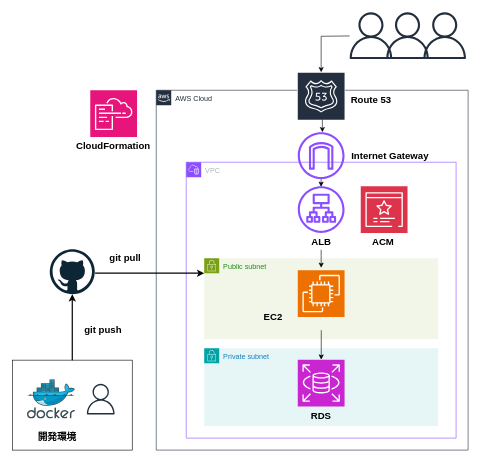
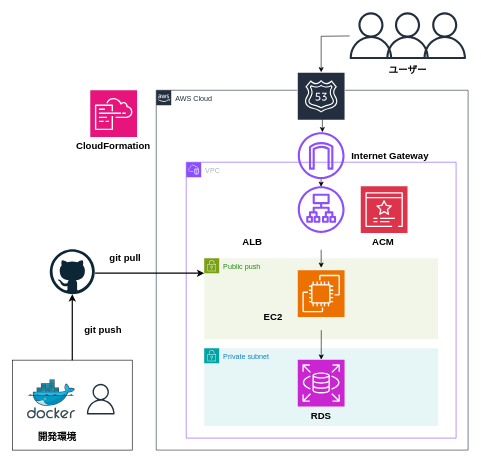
node "ユーザー": added
node "Route 53": removed
node "ALB": moved (322, 242) -> (253, 242)
node "Public subnet": label "Public subnet" -> "Public push"
